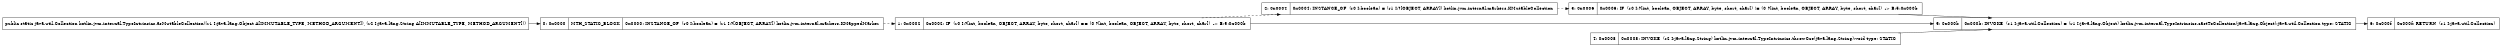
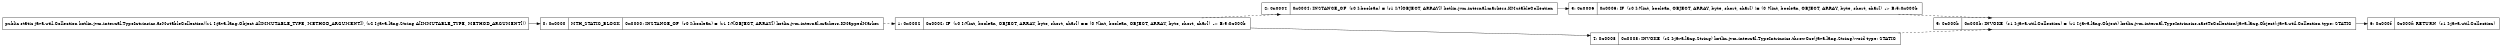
edge "2: 0x0004" -> "3: 0x0006": style dashed -> solid
edge "3: 0x0006" -> "5: 0x000b": style solid -> dashed
edge "1: 0x0002" -> "5: 0x000b": now "1: 0x0002" -> "4: 0x0008"
edge "4: 0x0008" -> "5: 0x000b": style solid -> dashed
